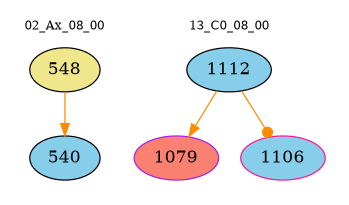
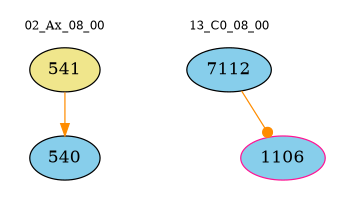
node "548": label "548" -> "541"
node "1112": label "1112" -> "7112"
node "1079": removed
